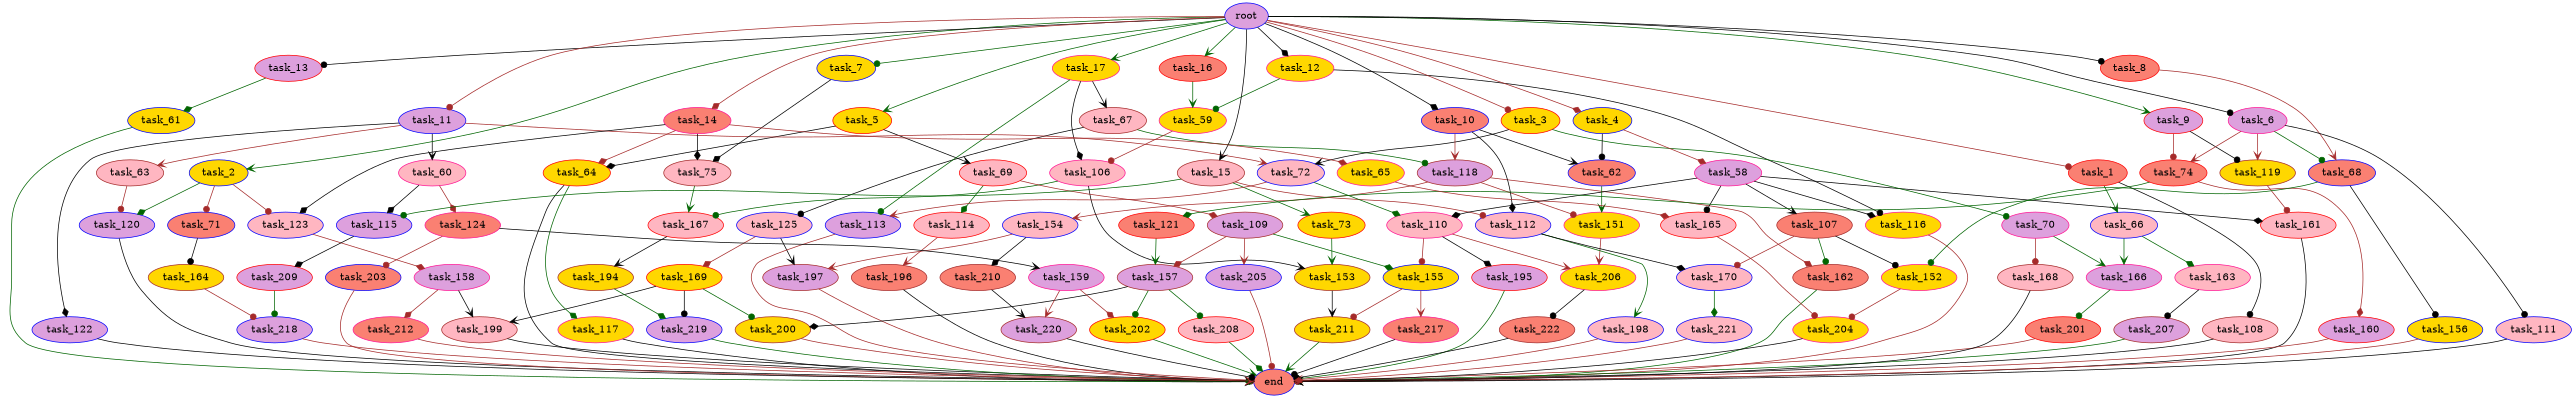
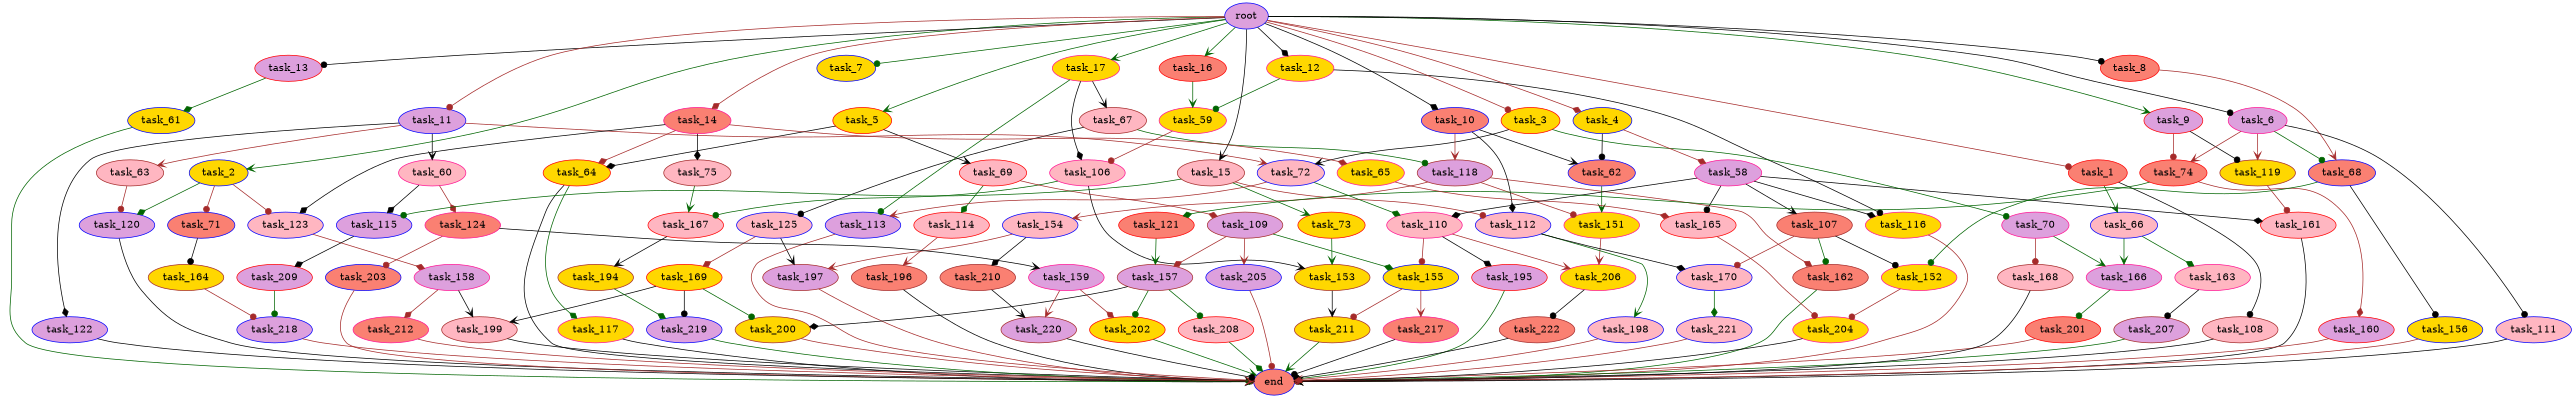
edge "task_7" -> "task_75": removed
